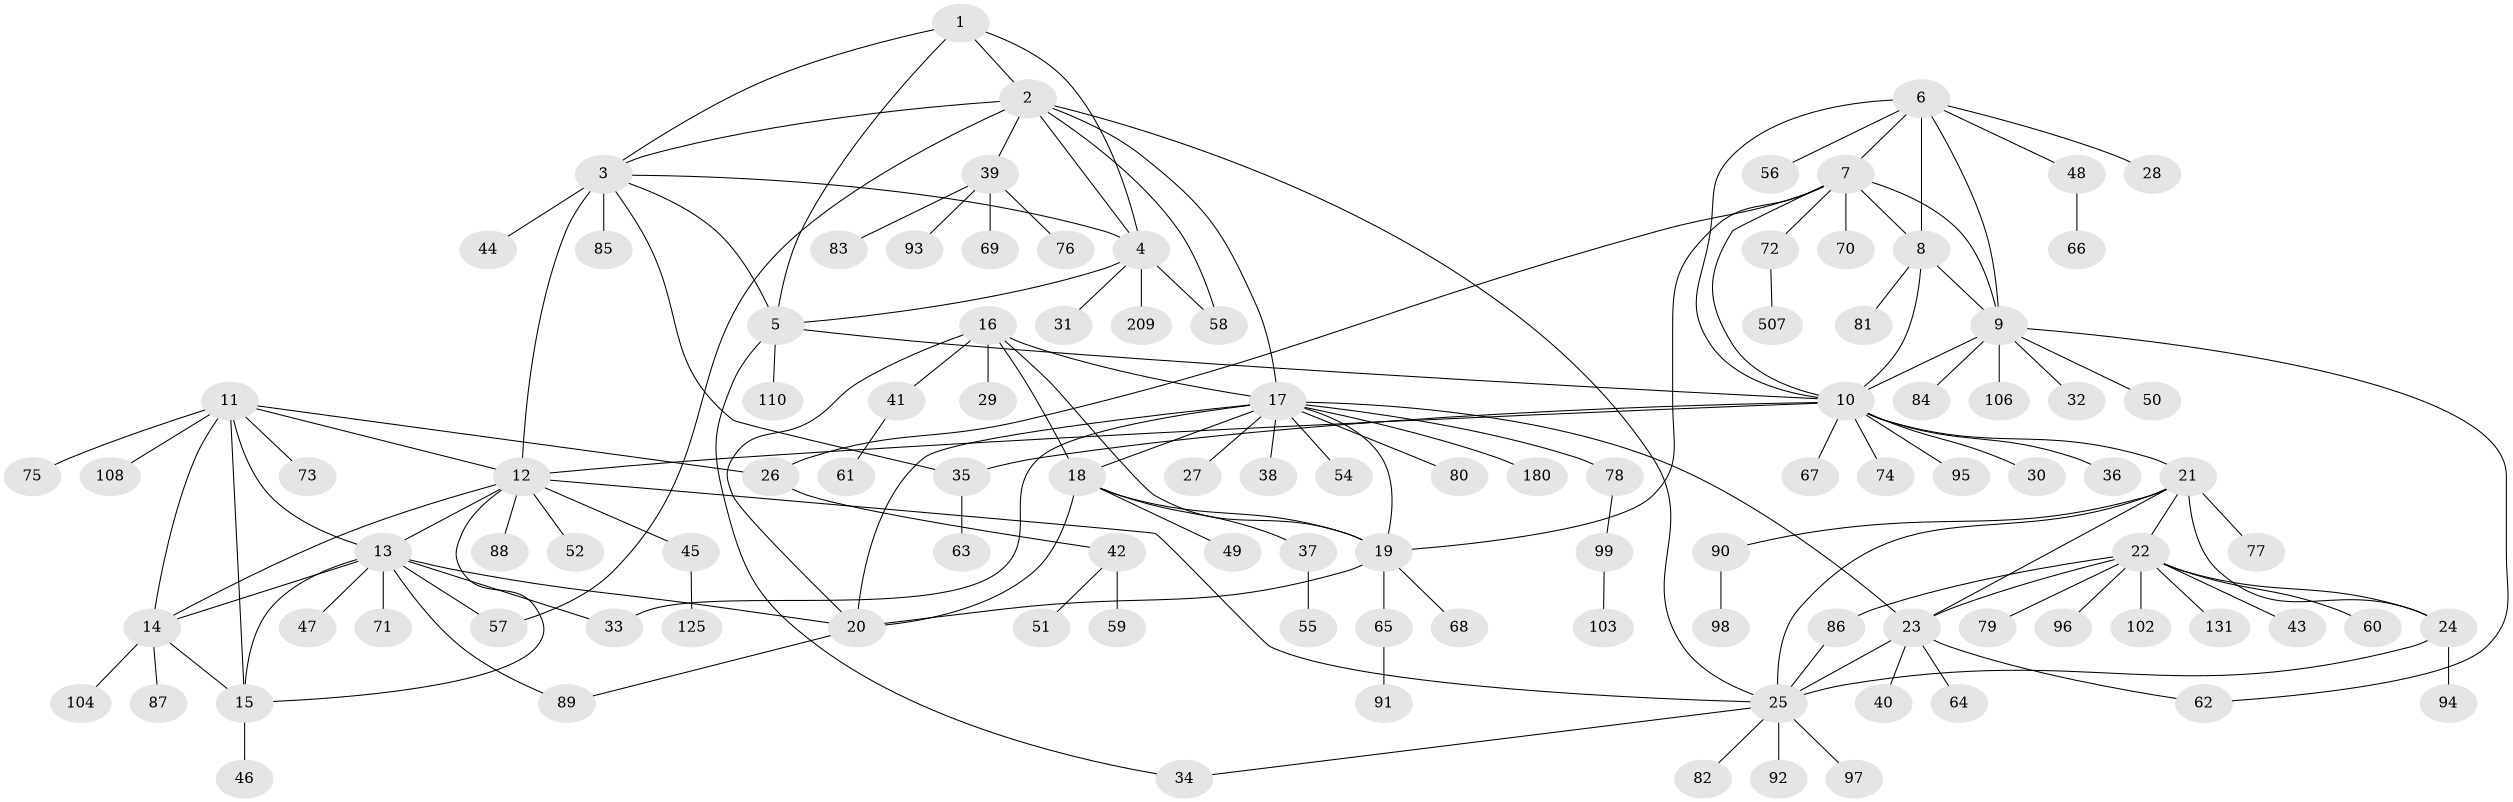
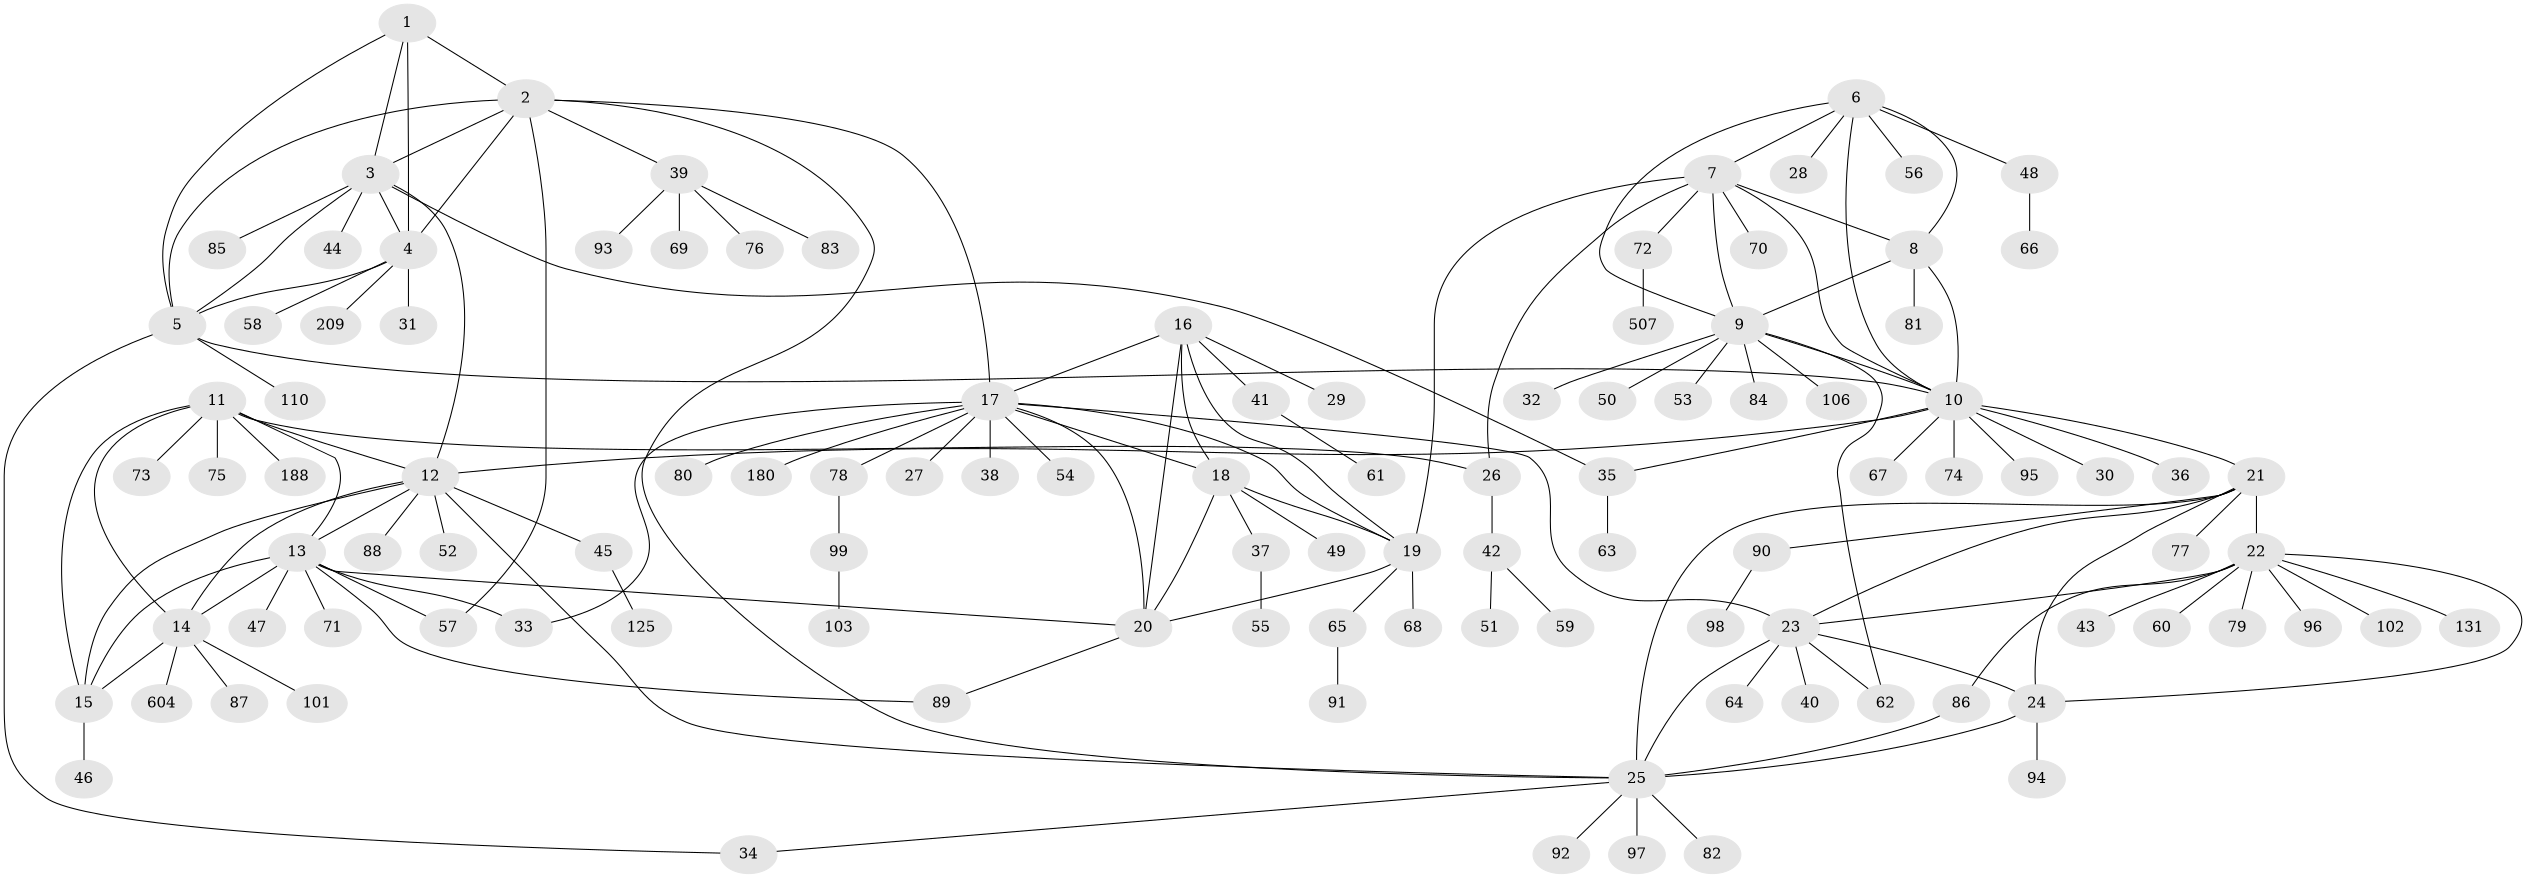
edge "2" -- "58": now "2" -- "5"
node "53": added
node "108": label "108" -> "188"
edge "23" -- "24": added
node "104": label "104" -> "604"
node "101": added
